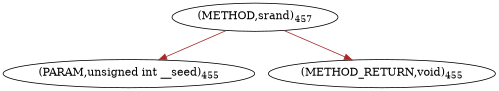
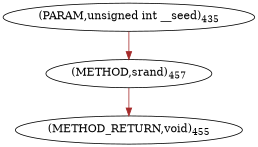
edge "(METHOD,srand)" -> "(PARAM,unsigned int __seed)": reversed
node "(PARAM,unsigned int __seed)": text "455" -> "435"
